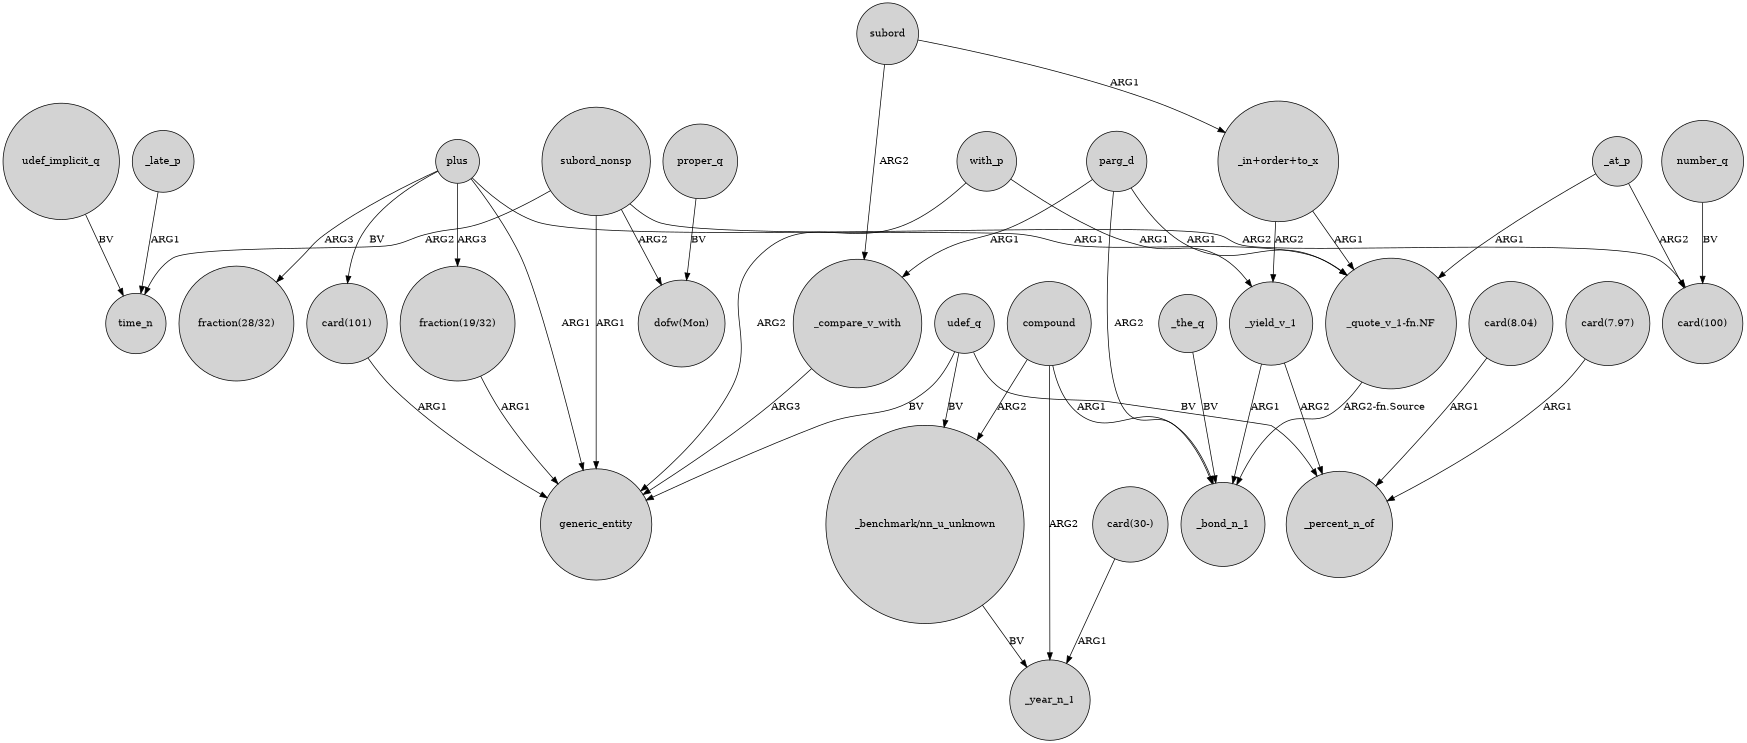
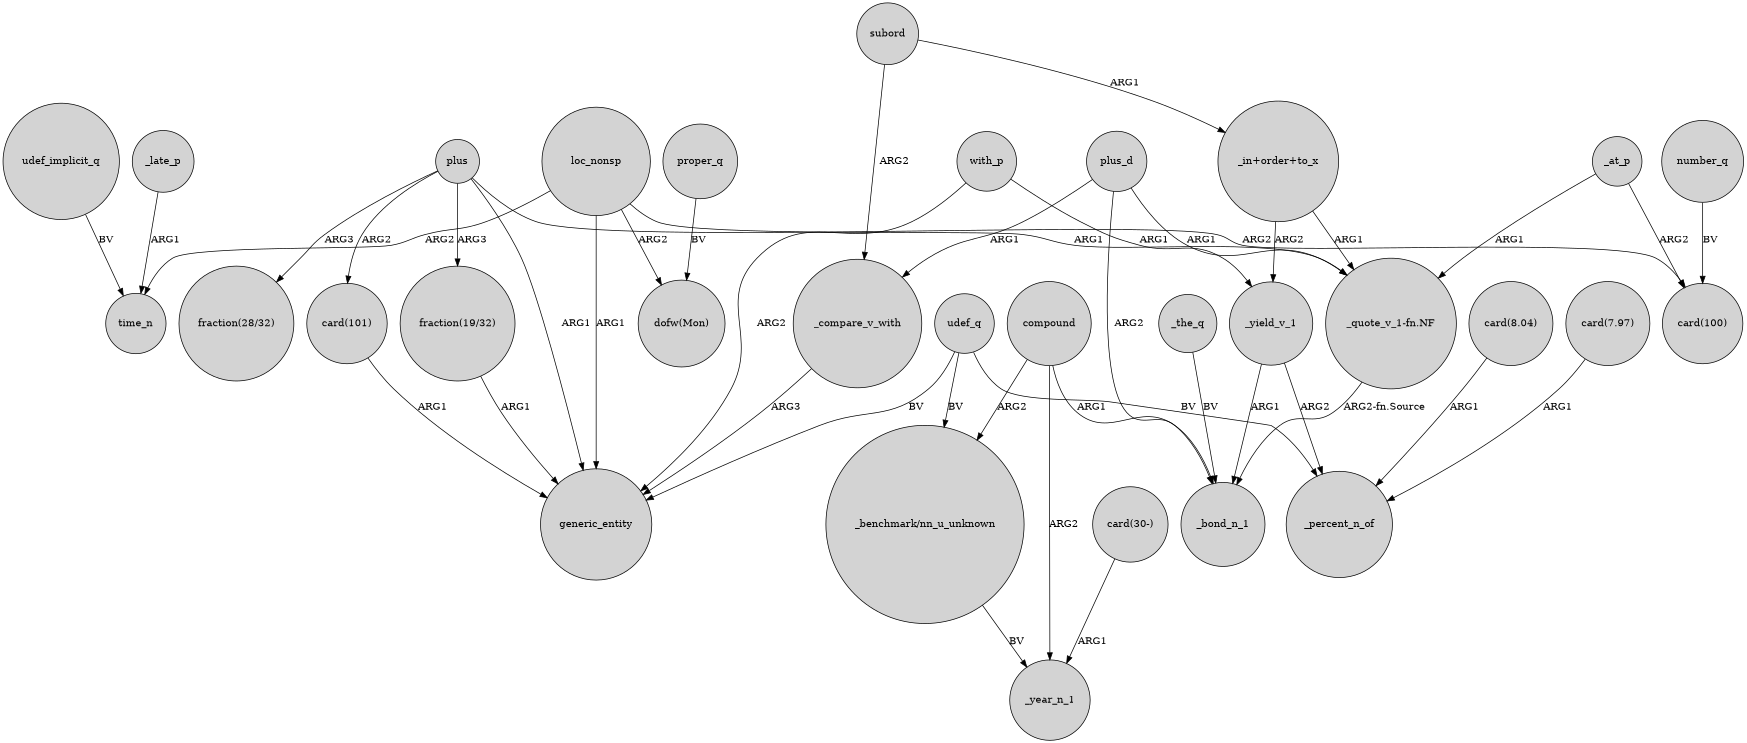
node "subord_nonsp": label "subord_nonsp" -> "loc_nonsp"
node "parg_d": label "parg_d" -> "plus_d"
edge "plus" -> "card(101)": label "BV" -> "ARG2"
